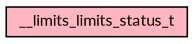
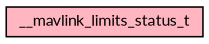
node "__limits_limits_status_t": label "__limits_limits_status_t" -> "__mavlink_limits_status_t"
